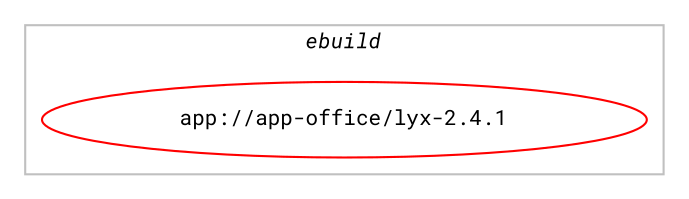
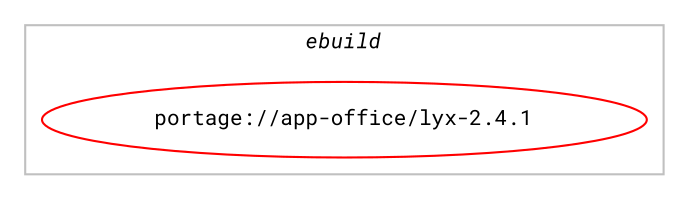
node "app://app-office/lyx-2.4.1": label "app://app-office/lyx-2.4.1" -> "portage://app-office/lyx-2.4.1"
